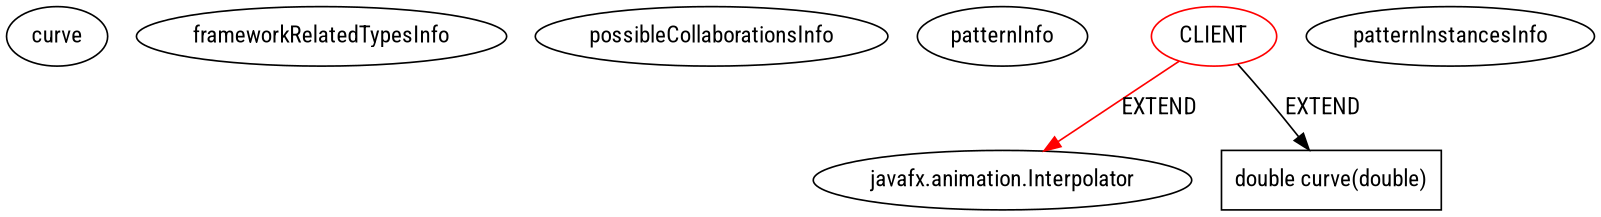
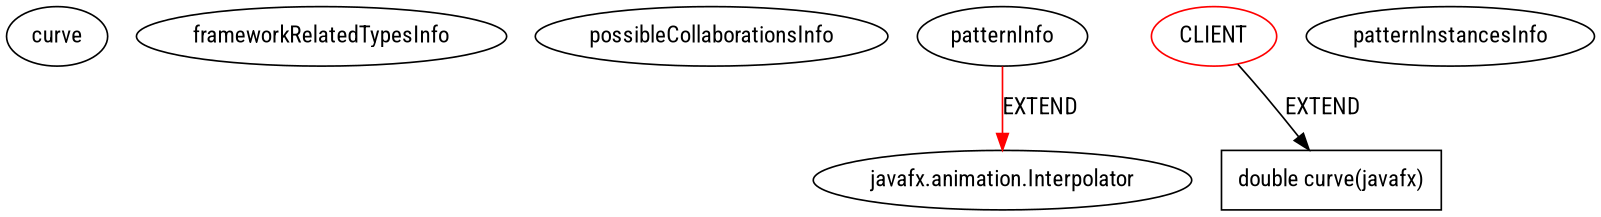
edge "CLIENT" -> "javafx.animation.Interpolator": now "patternInfo" -> "javafx.animation.Interpolator"
node "double curve(double)": label "double curve(double)" -> "double curve(javafx)"
